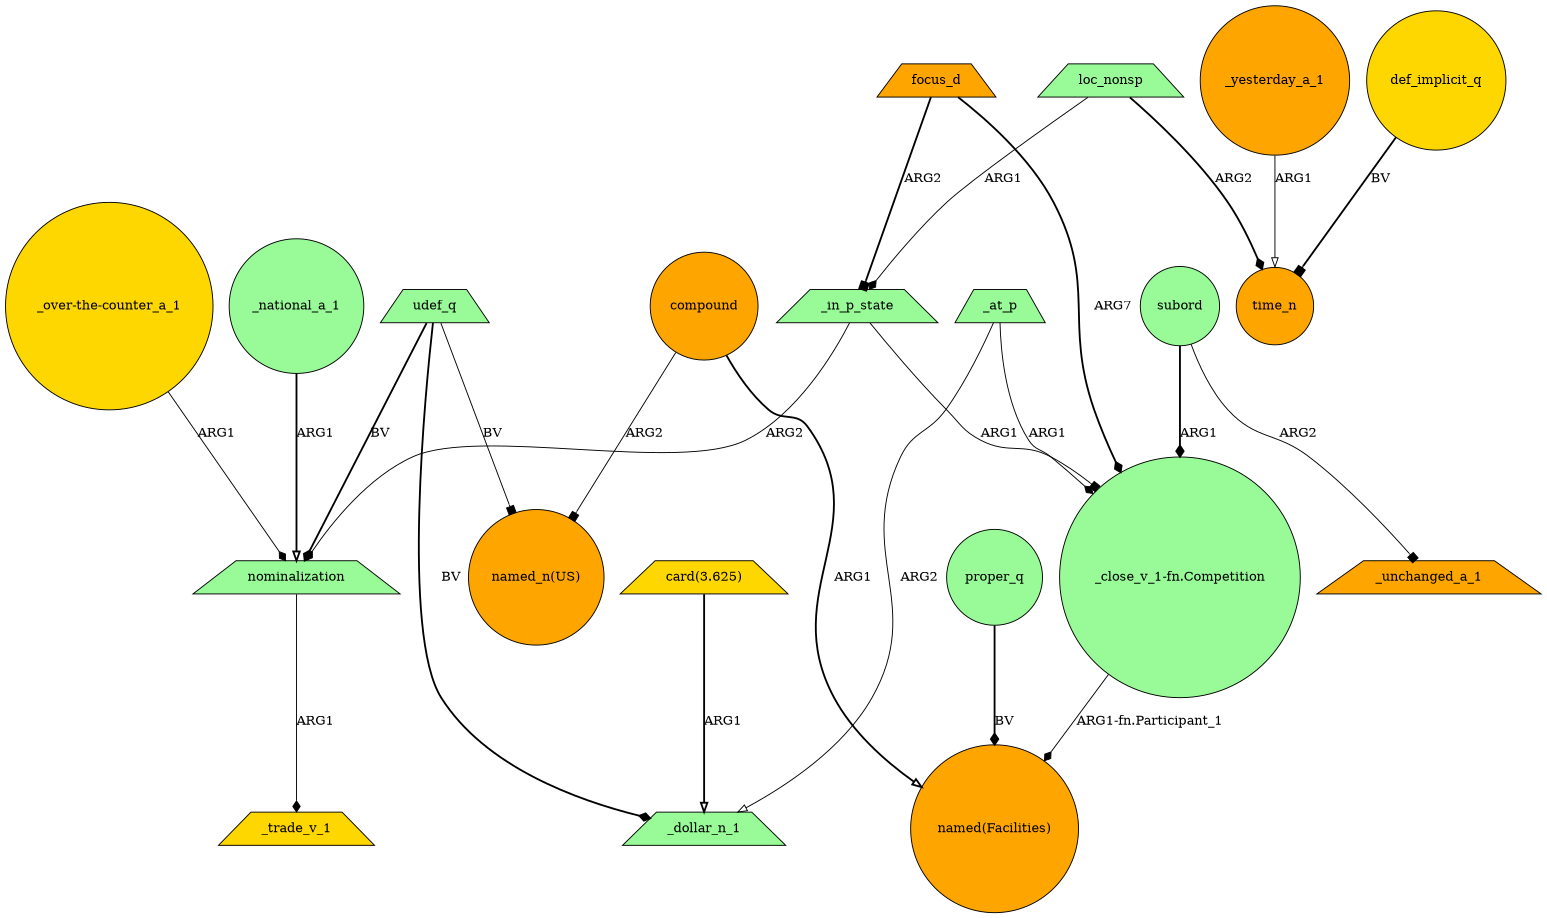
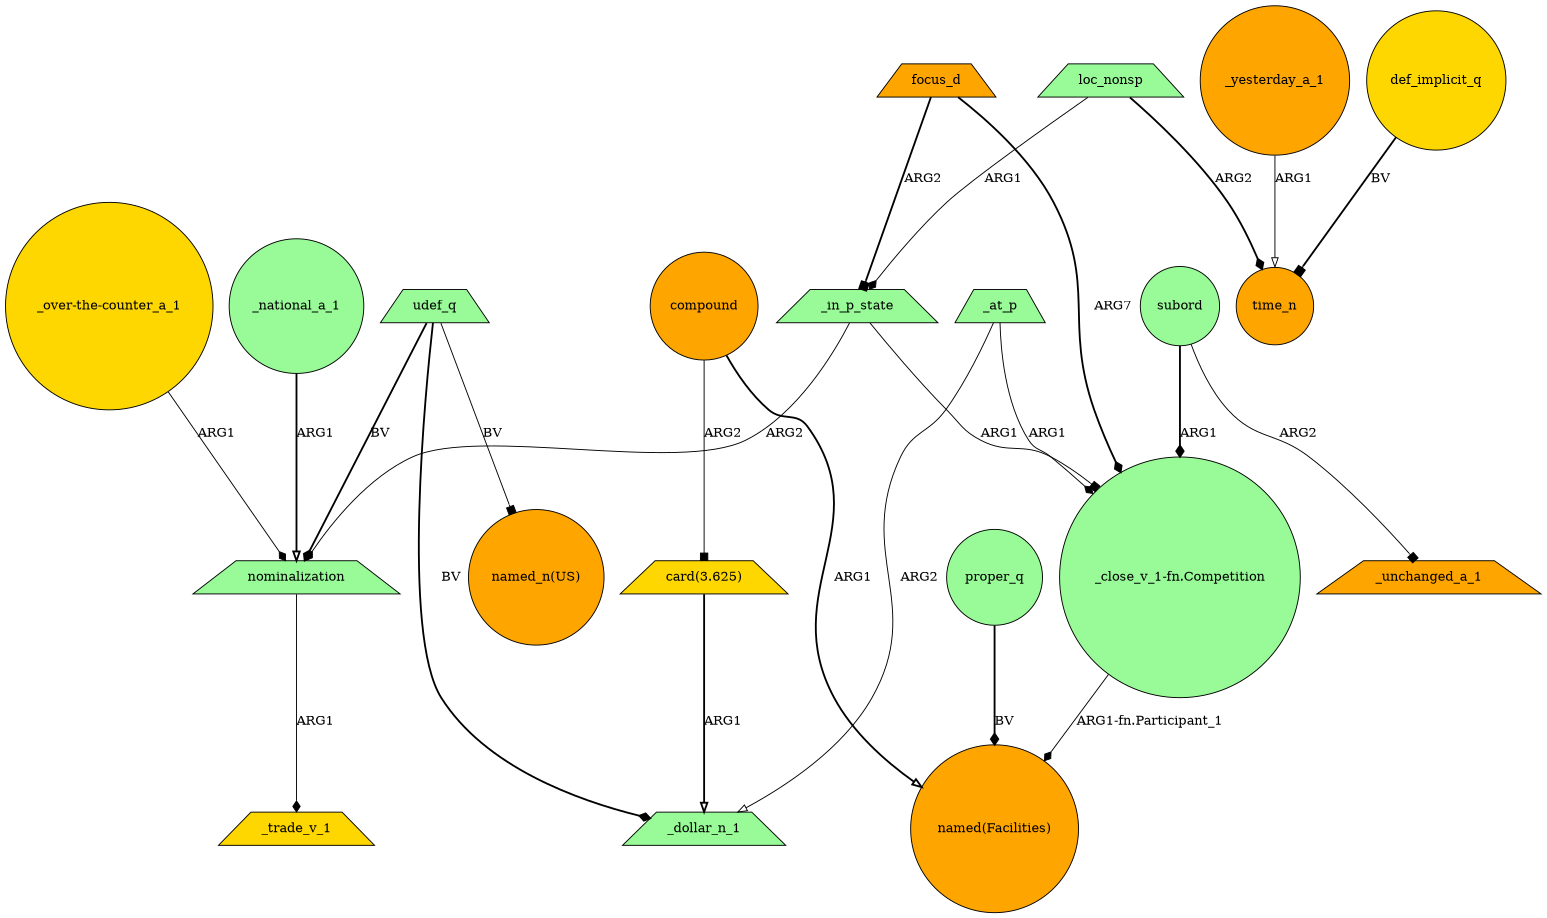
edge "compound" -> "named_n(US)": now "compound" -> "card(3.625)"
